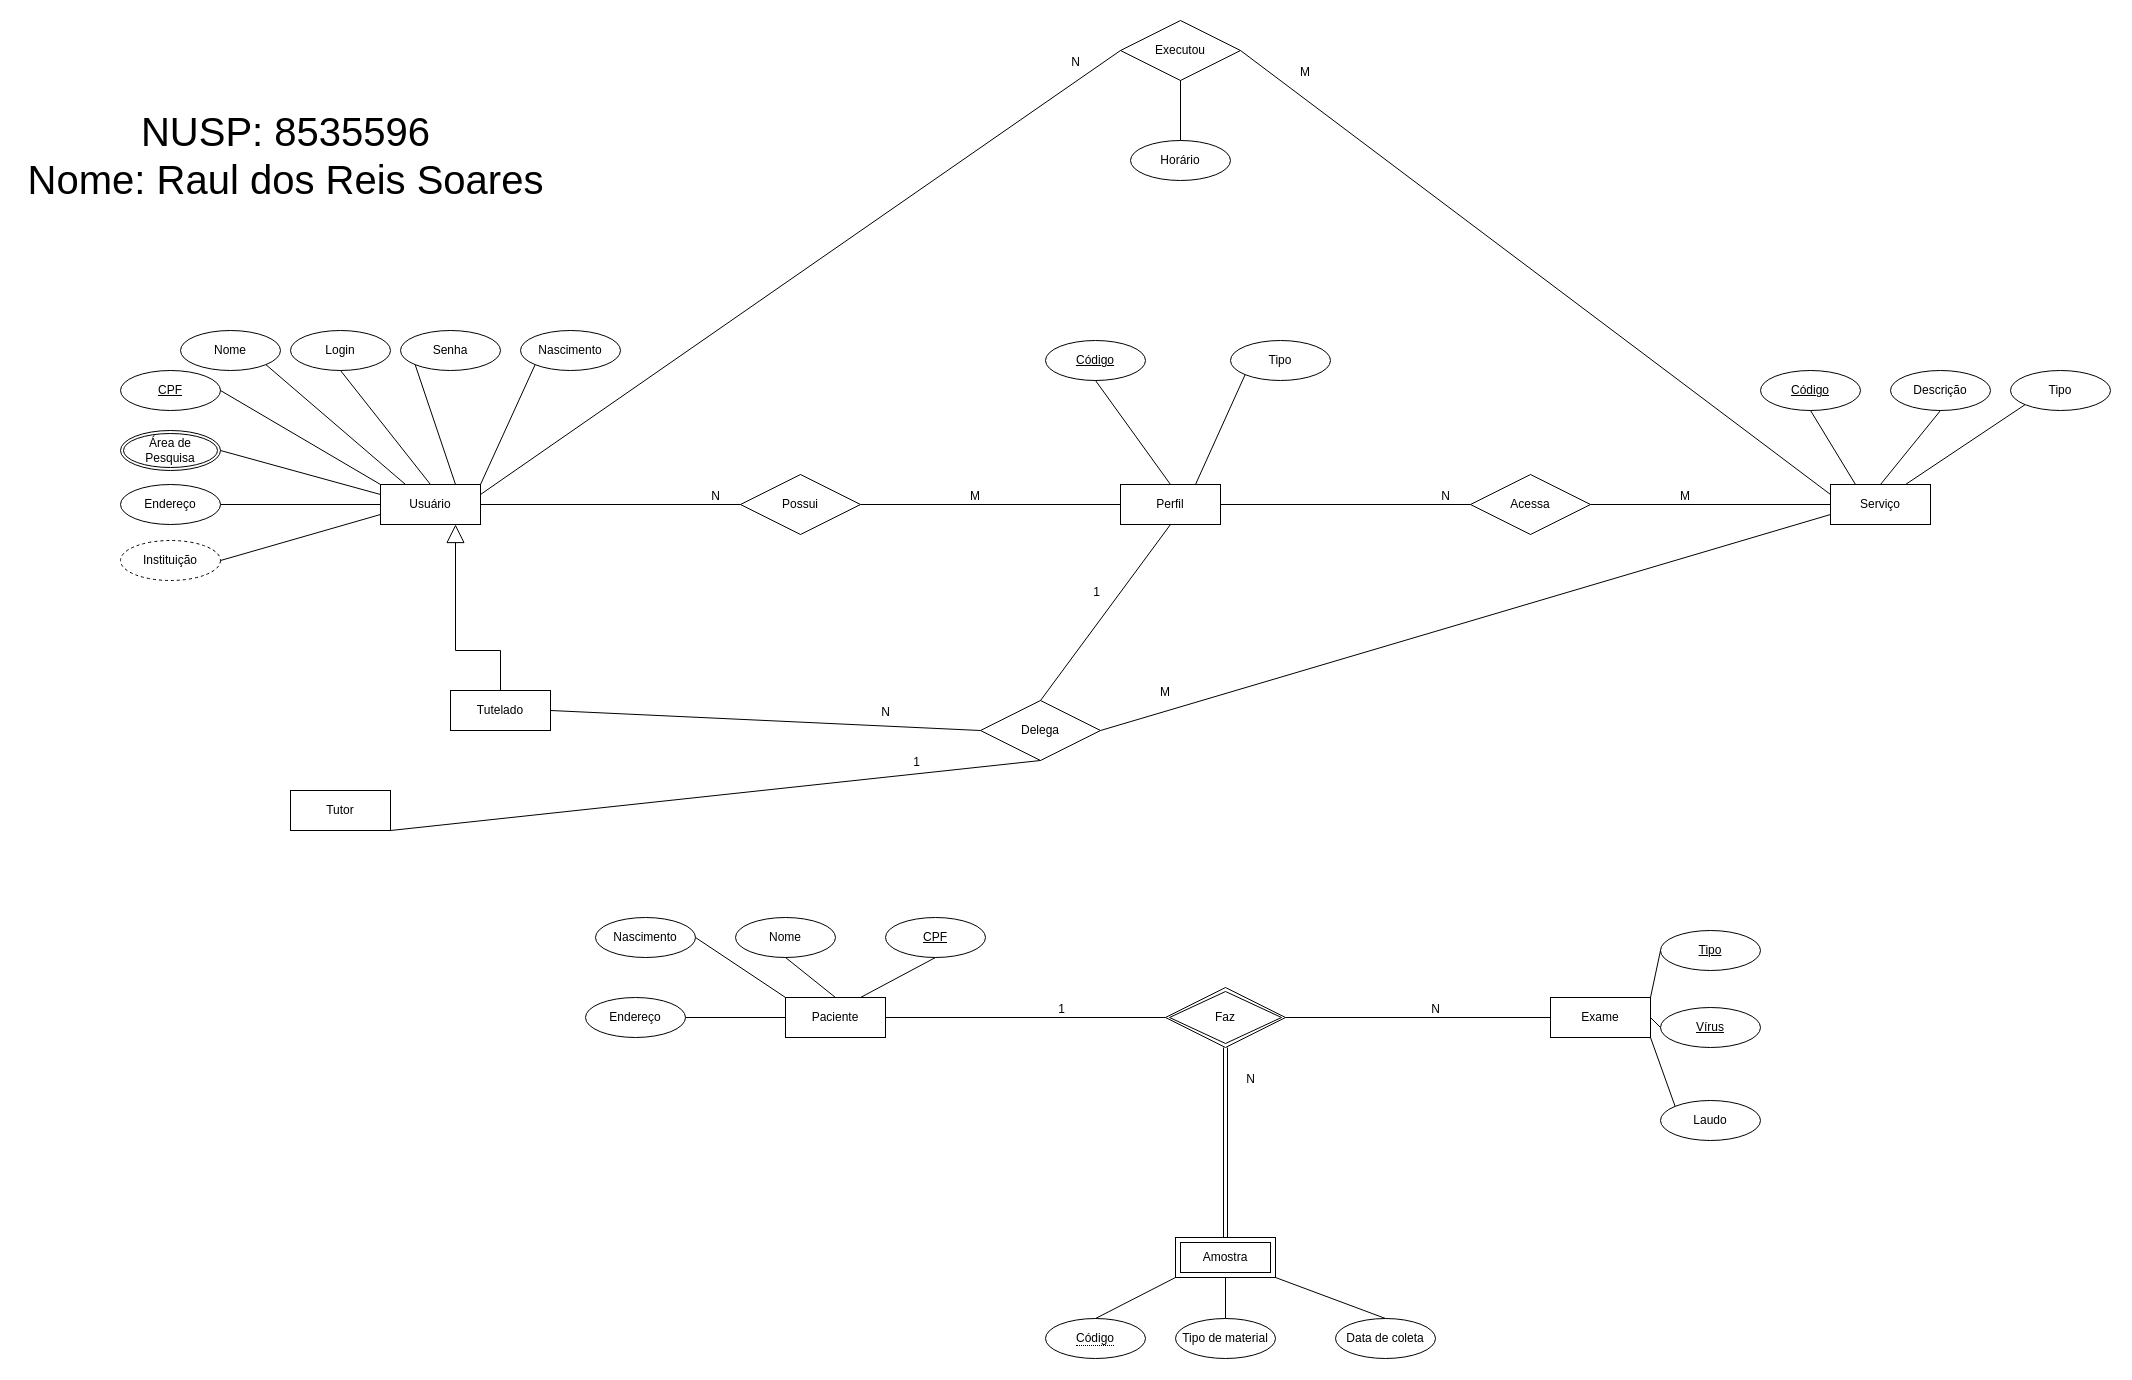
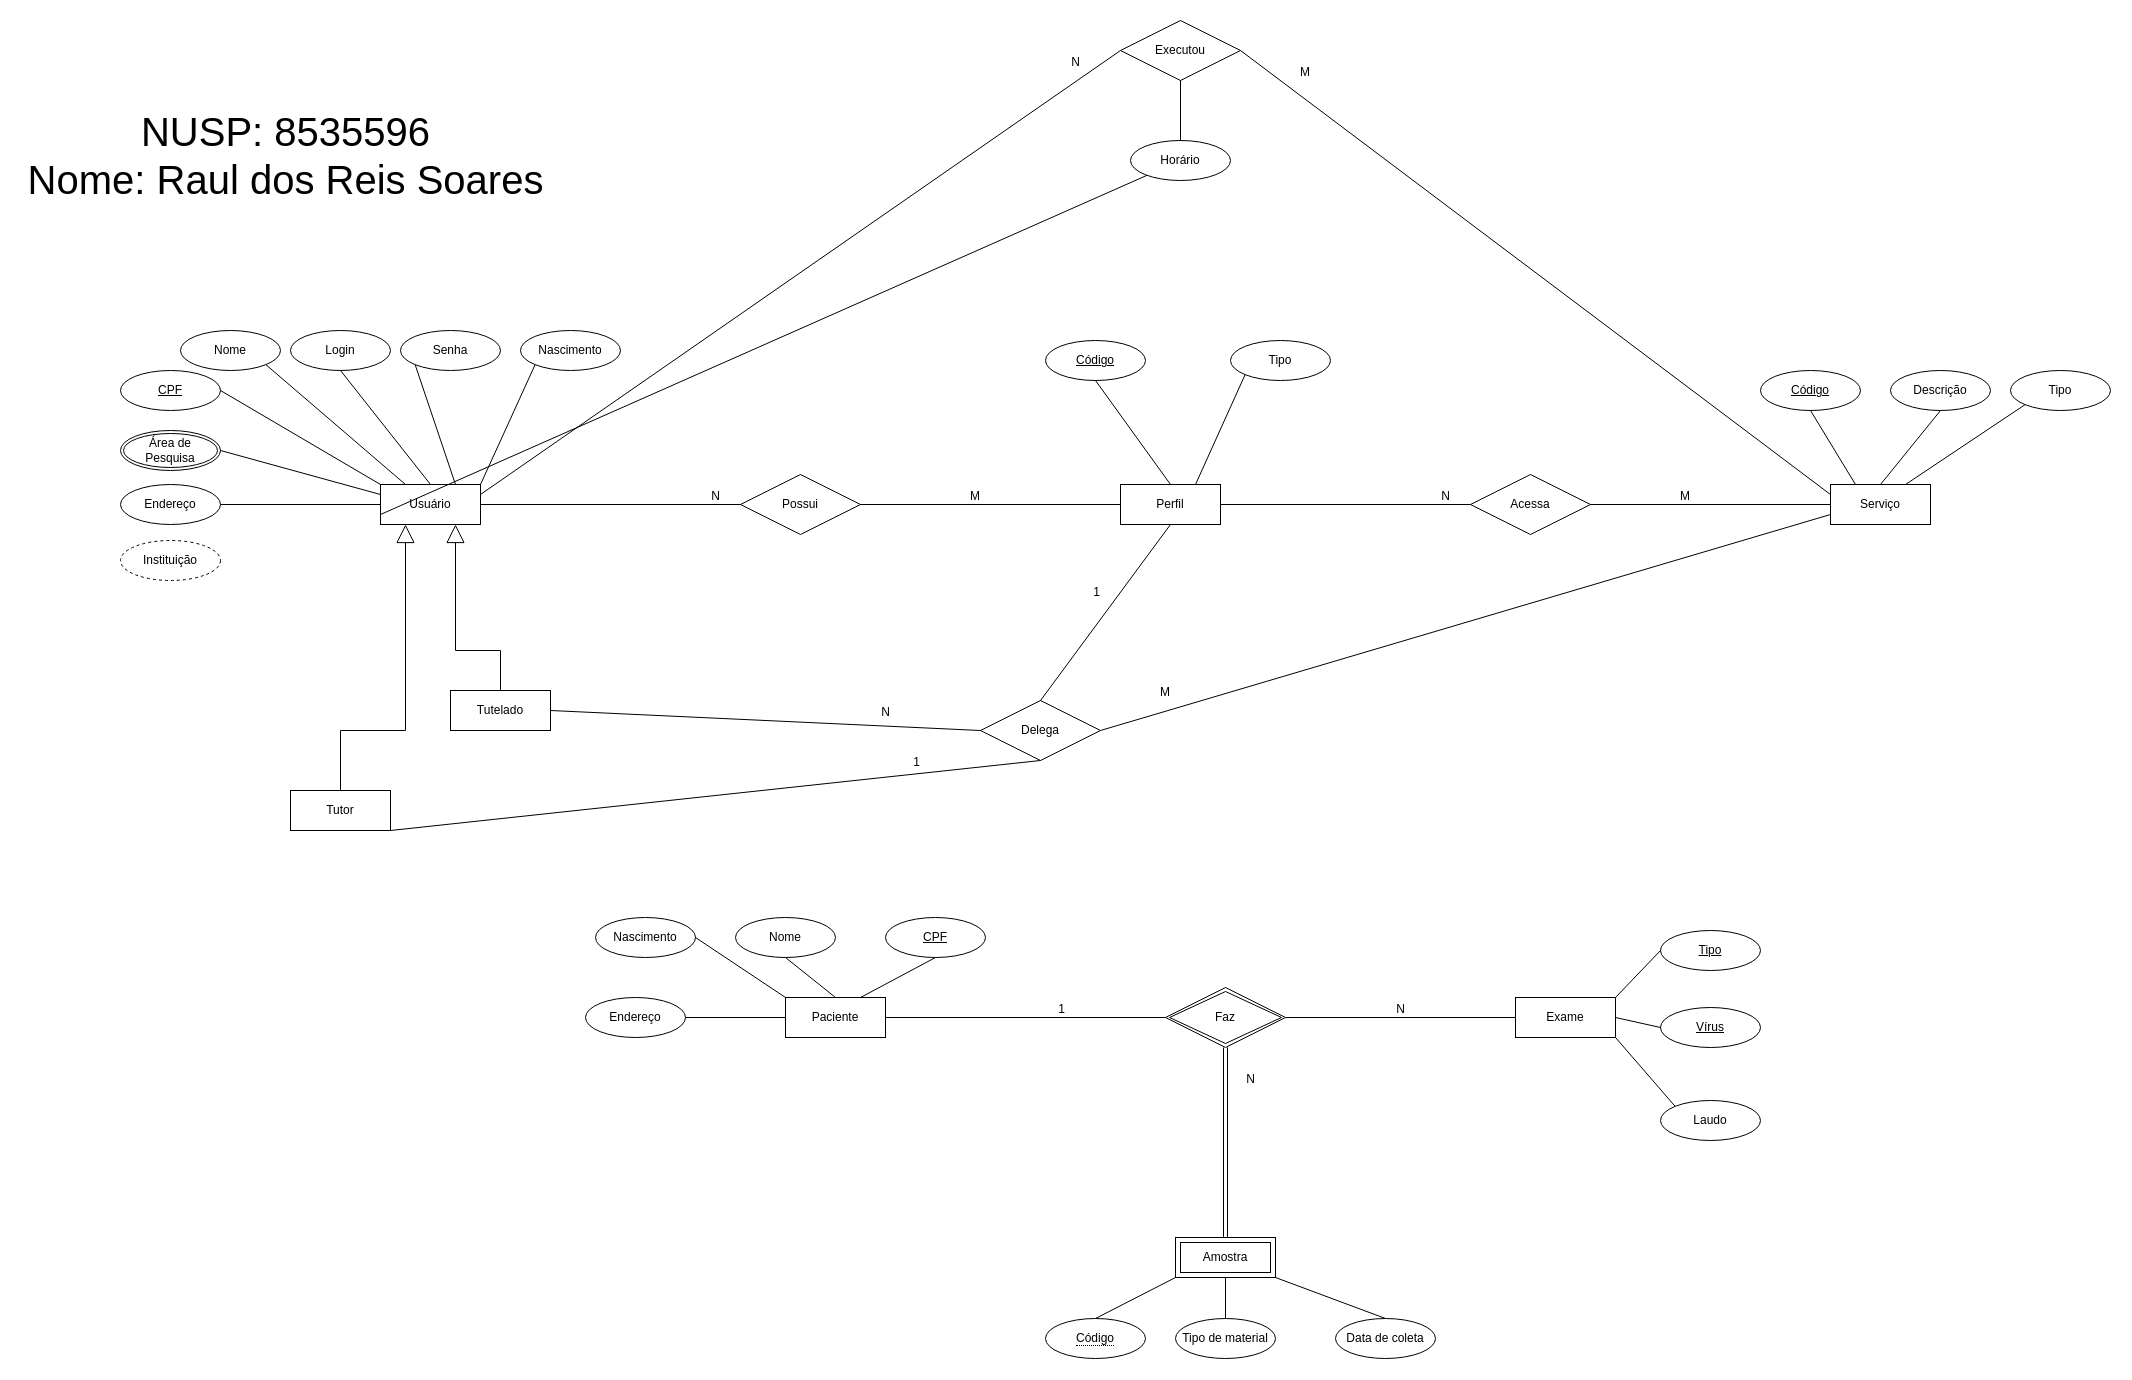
edge "Usuário" -- "Instituição": now "Usuário" -- "Horário"
edge "Tutor" -> "Usuário": added
node "Exame": moved (1601, 1018) -> (1566, 1018)
